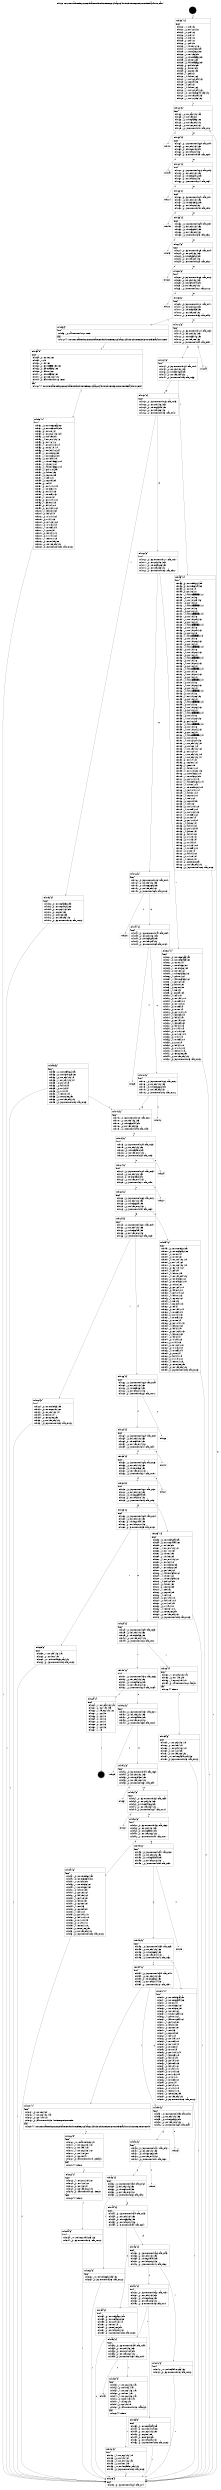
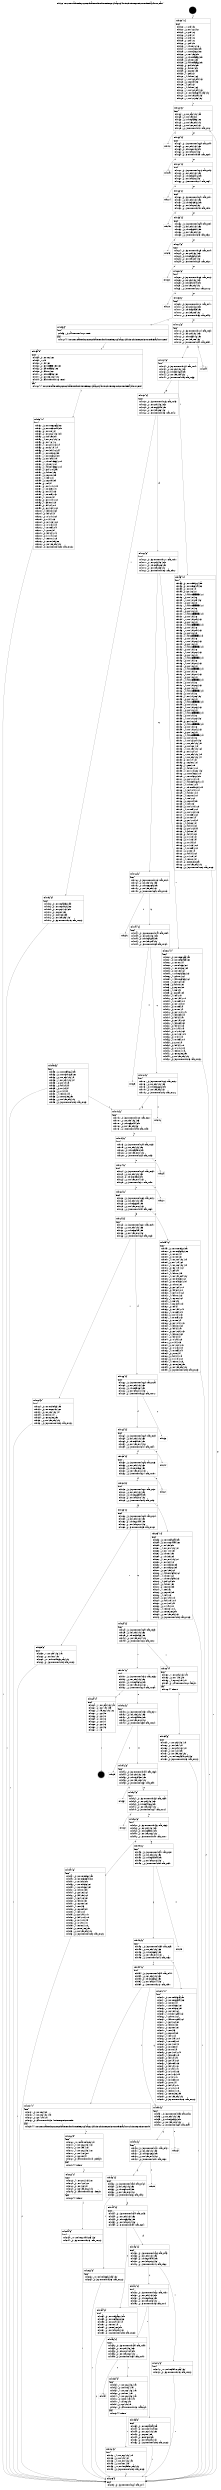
edge "0x402042 [147]" -> "0x4027e5 [5]": removed, label "1"
